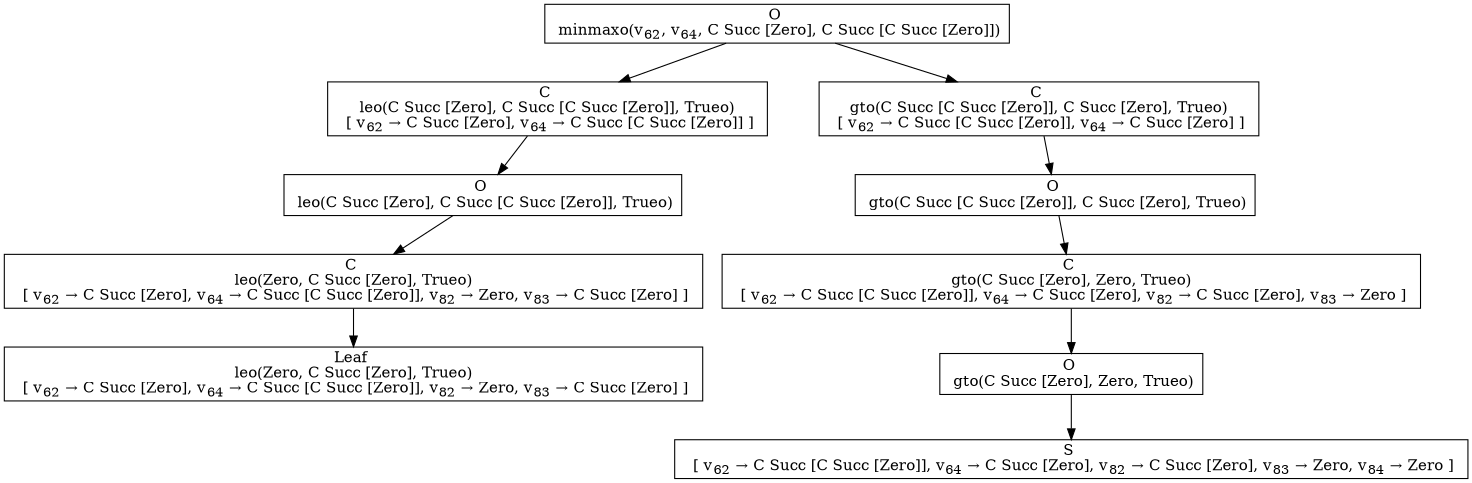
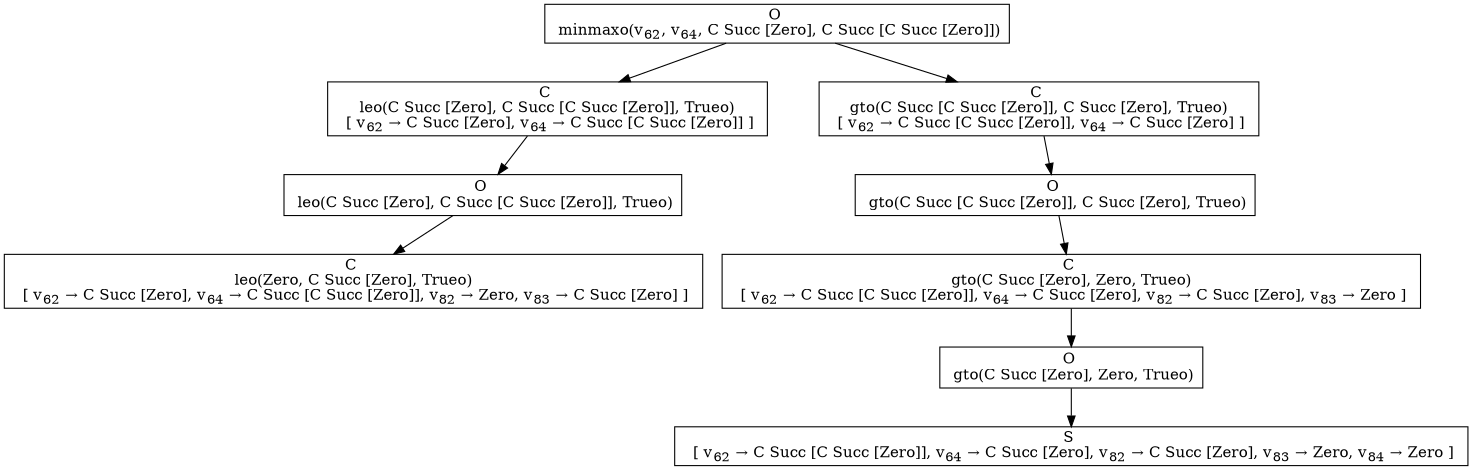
node "Leaf": removed
